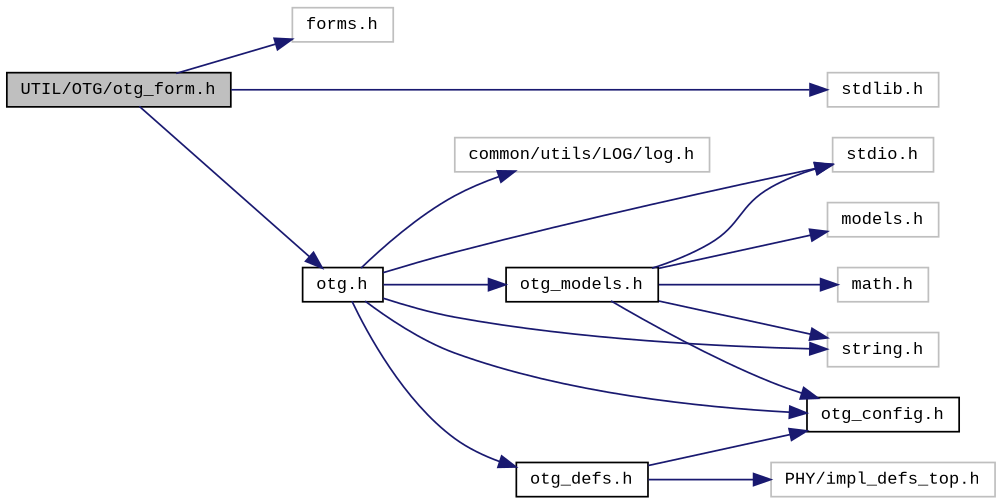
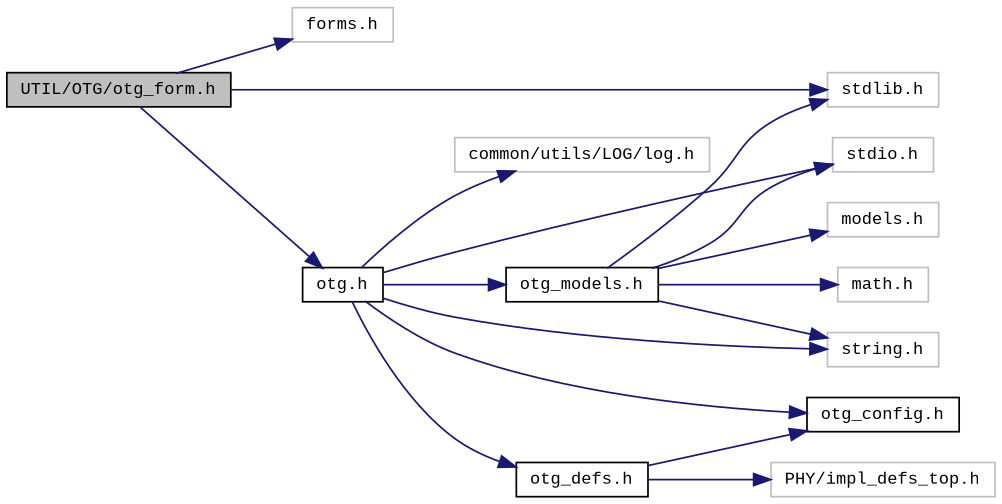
edge "otg_models.h" -> "otg_config.h": now "otg_models.h" -> "stdlib.h"
